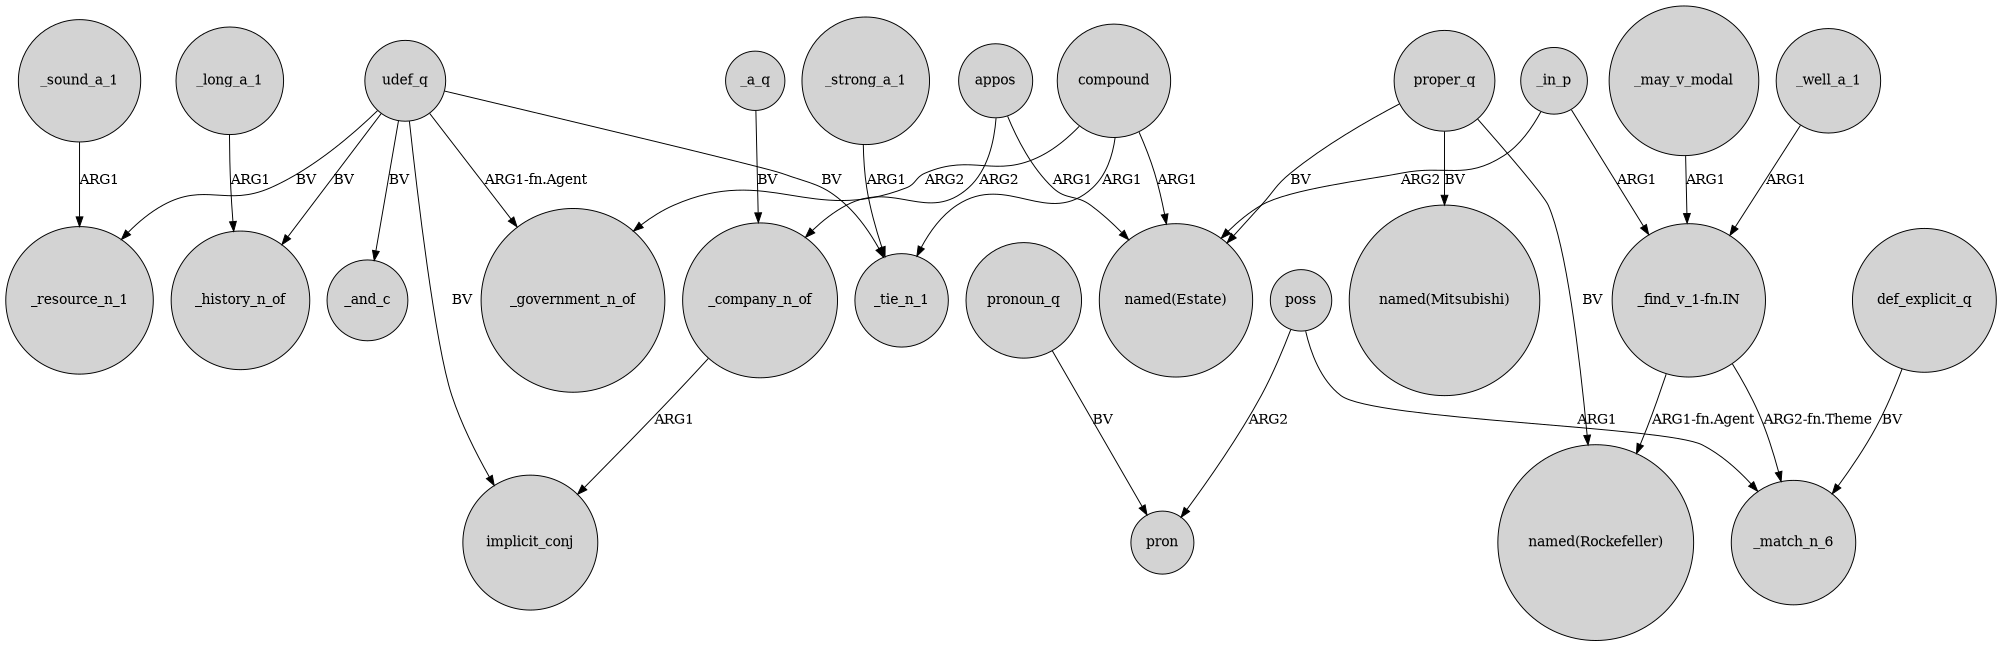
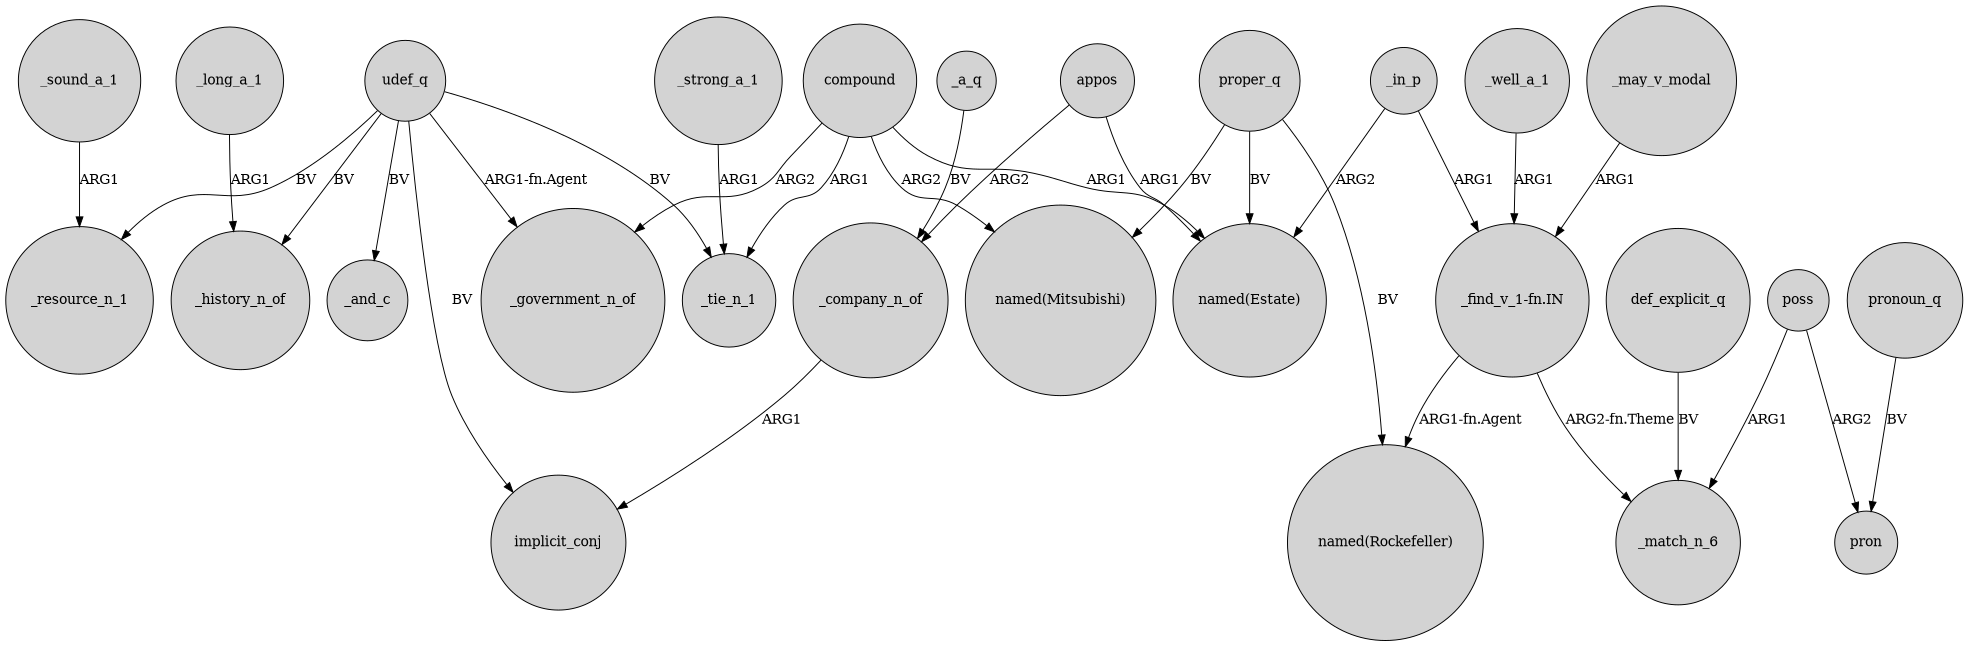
edge "compound" -> "named(Mitsubishi)": added, label "ARG2"
